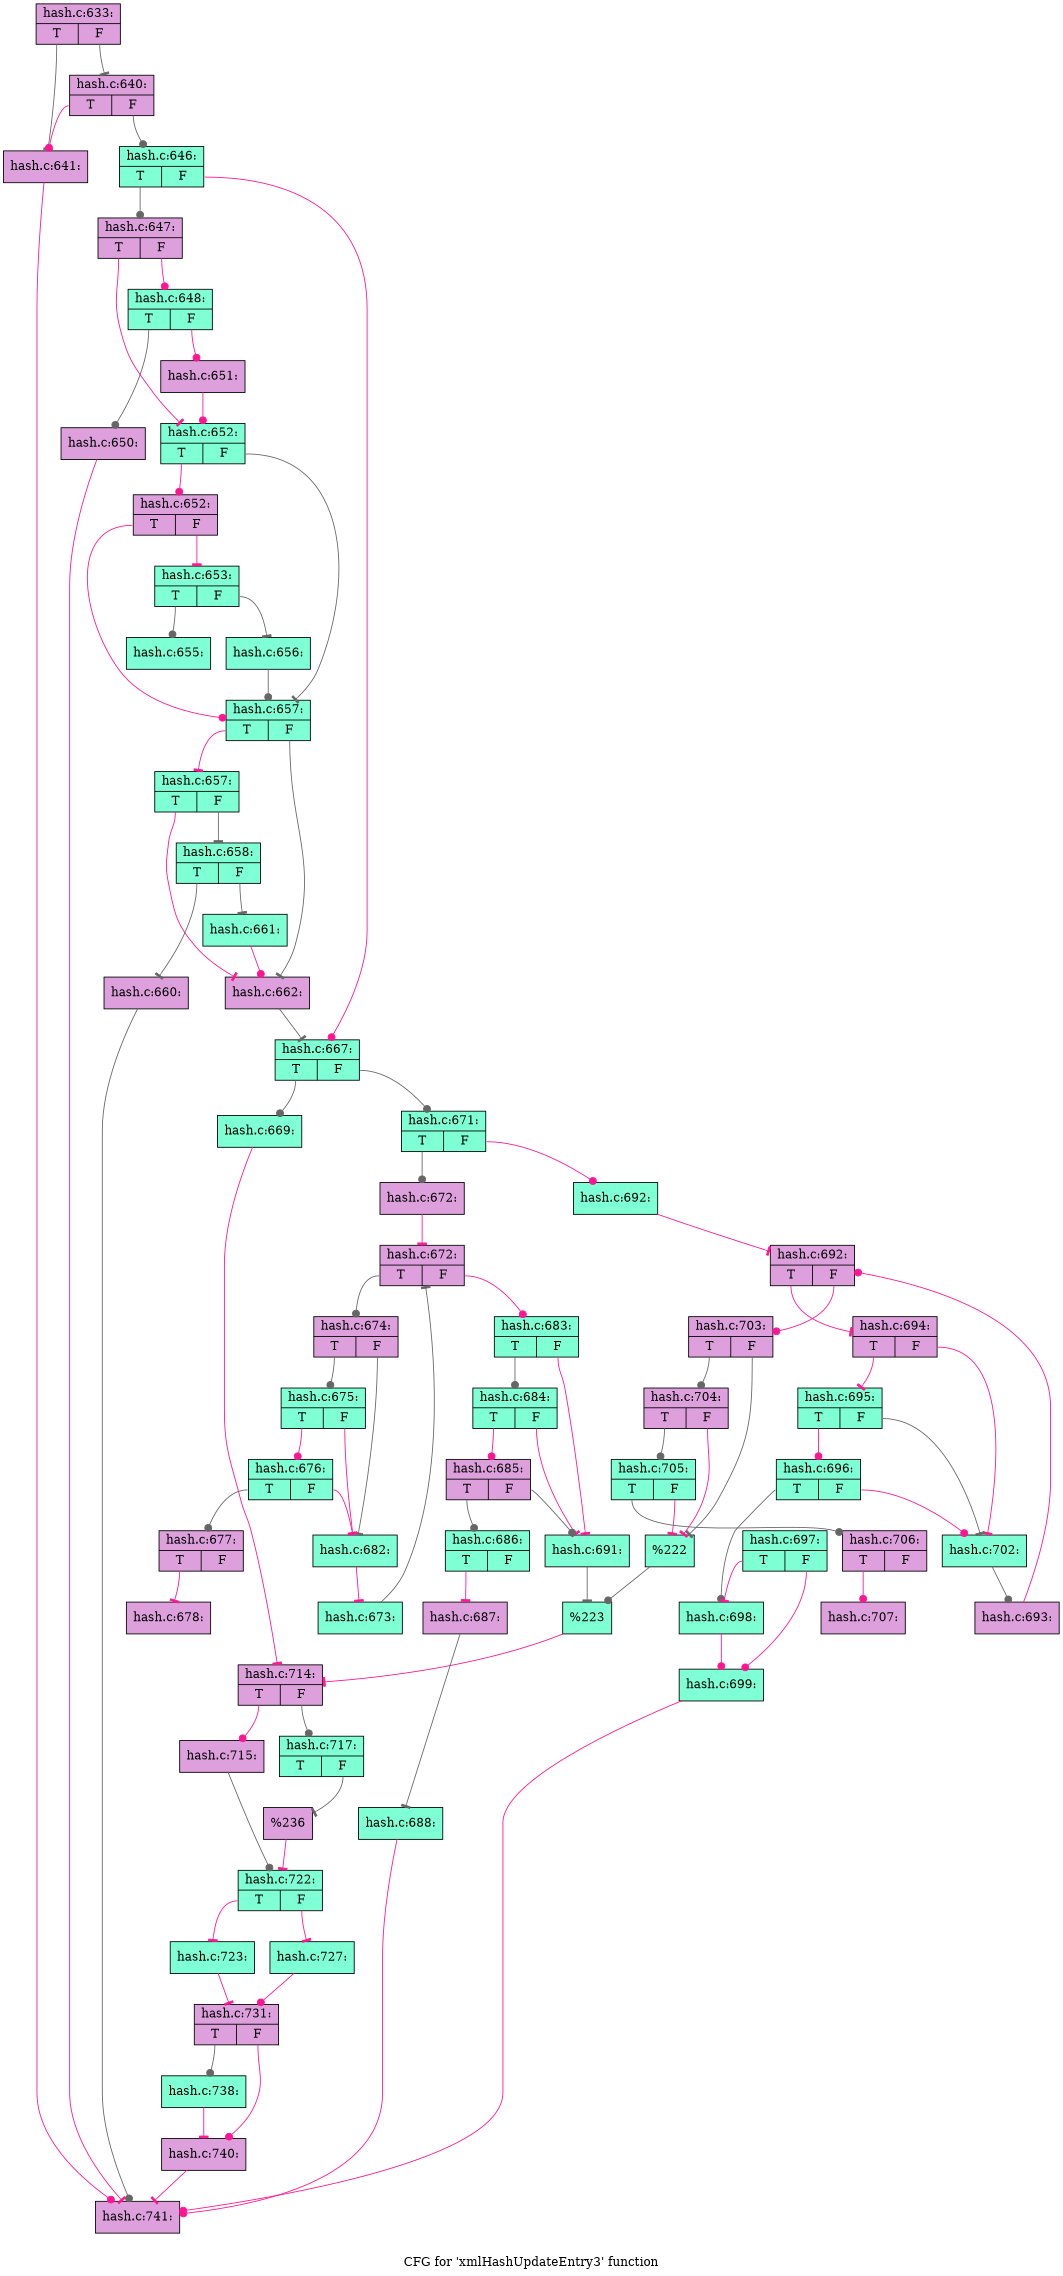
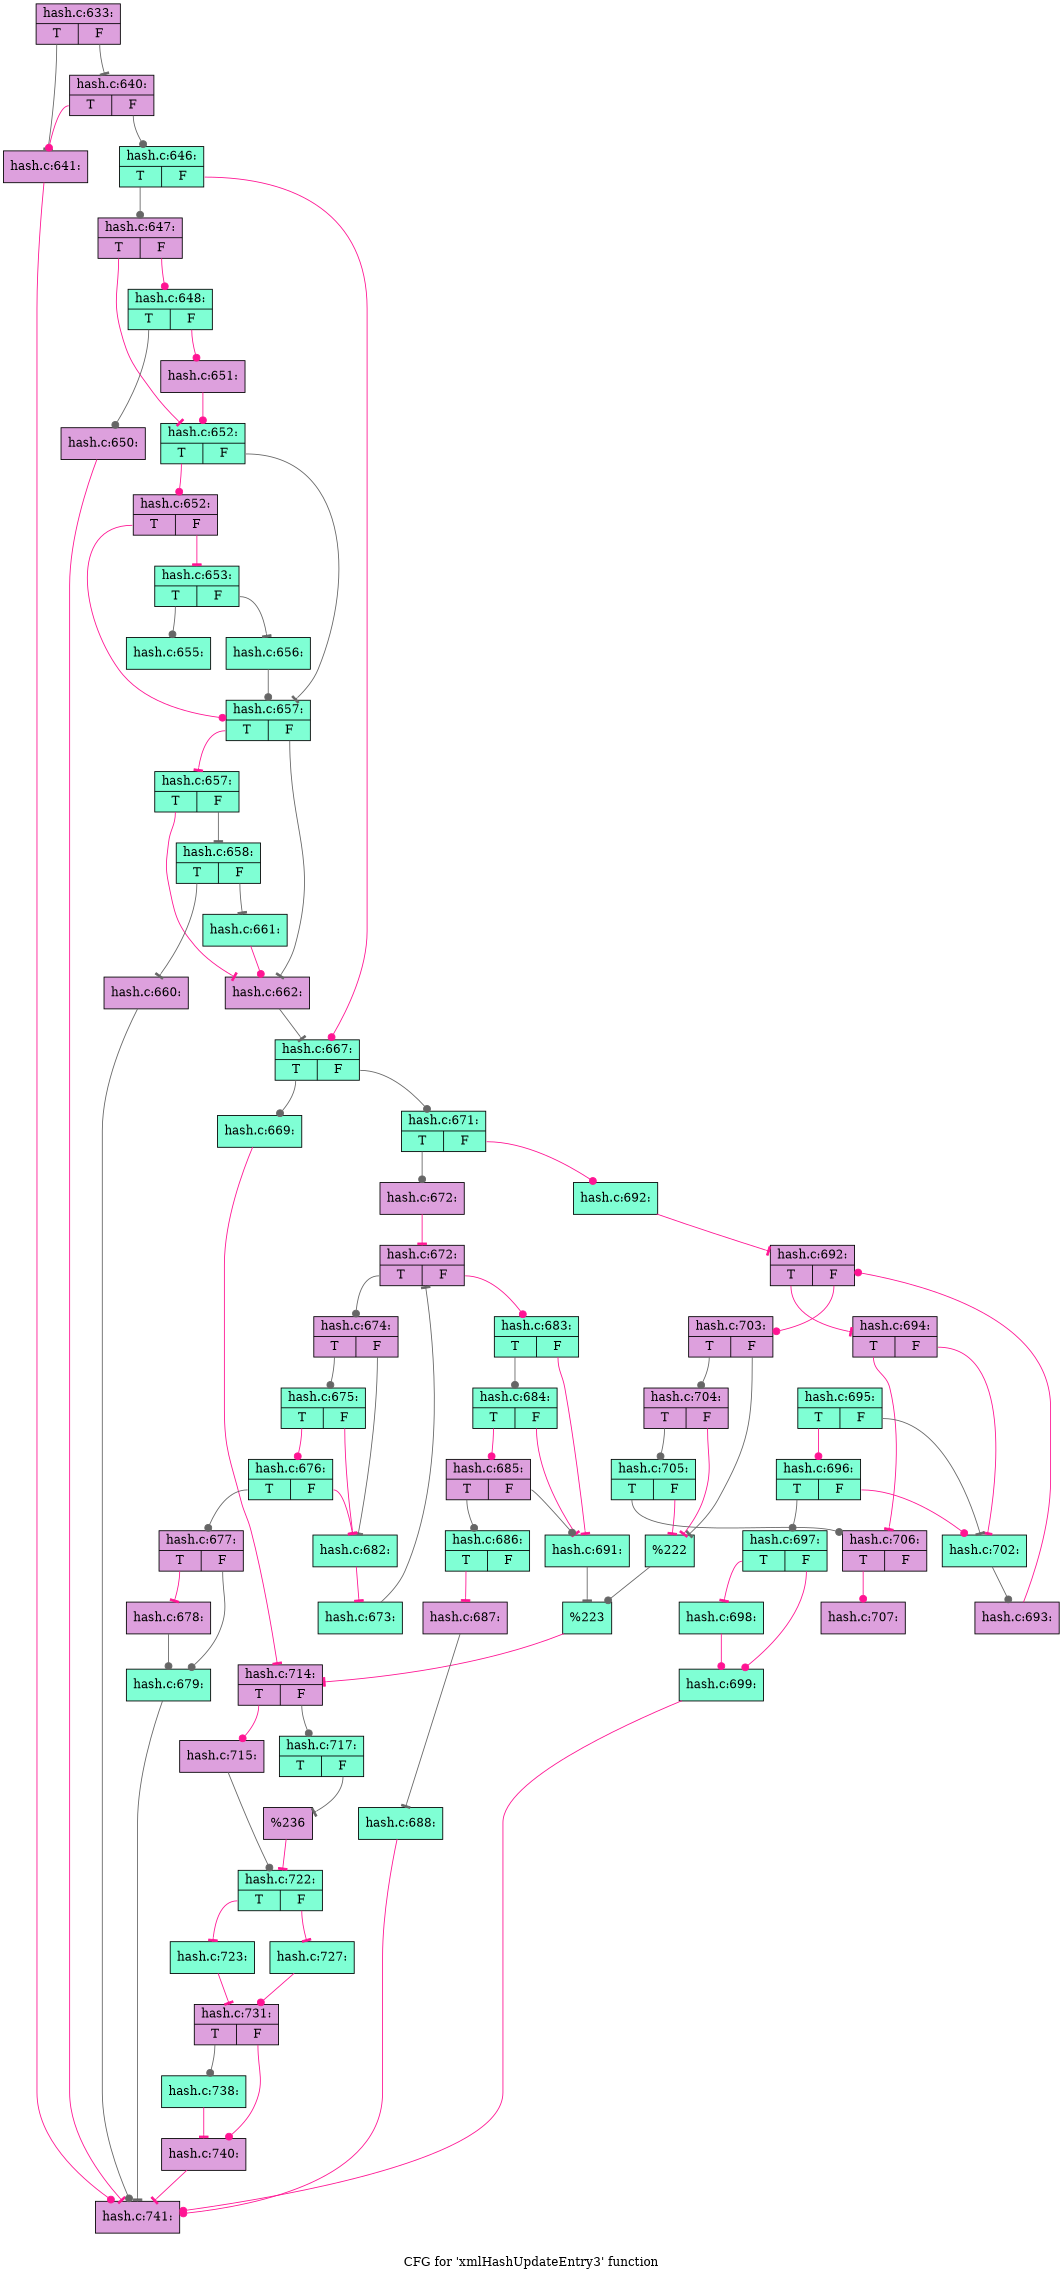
edge "hash.c:694:" -> "hash.c:695:": now "hash.c:694:" -> "hash.c:706:"
edge "hash.c:696:" -> "hash.c:698:": now "hash.c:696:" -> "hash.c:697:"
node "hash.c:679:": added
